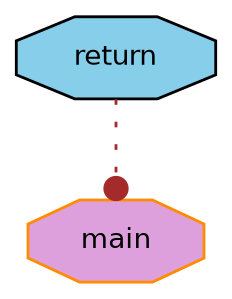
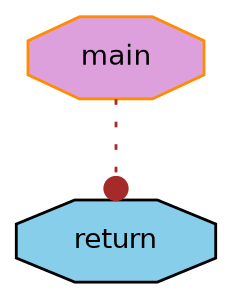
edge "return" -> "main": reversed
